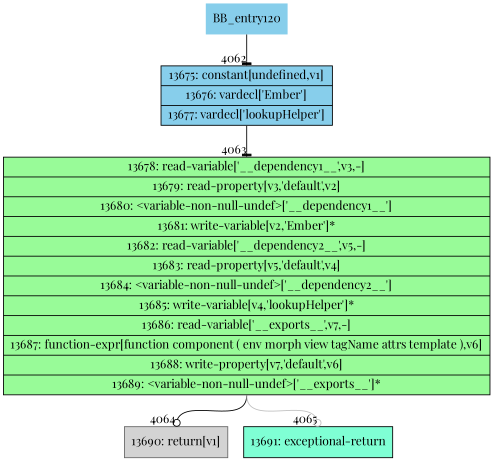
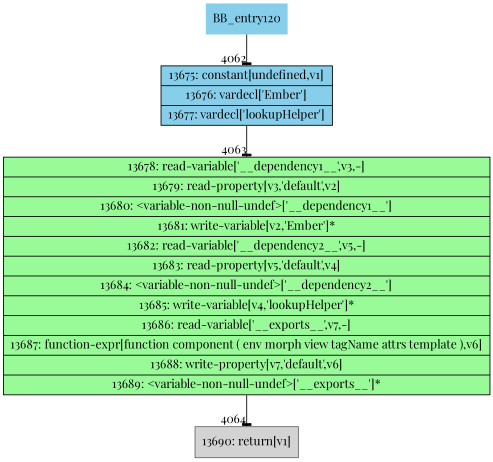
edge "13678: read-variable['__dependency1__',v3,-]" -> "13690: return[v1]": arrowhead odot -> tee
node "13691: exceptional-return": removed
